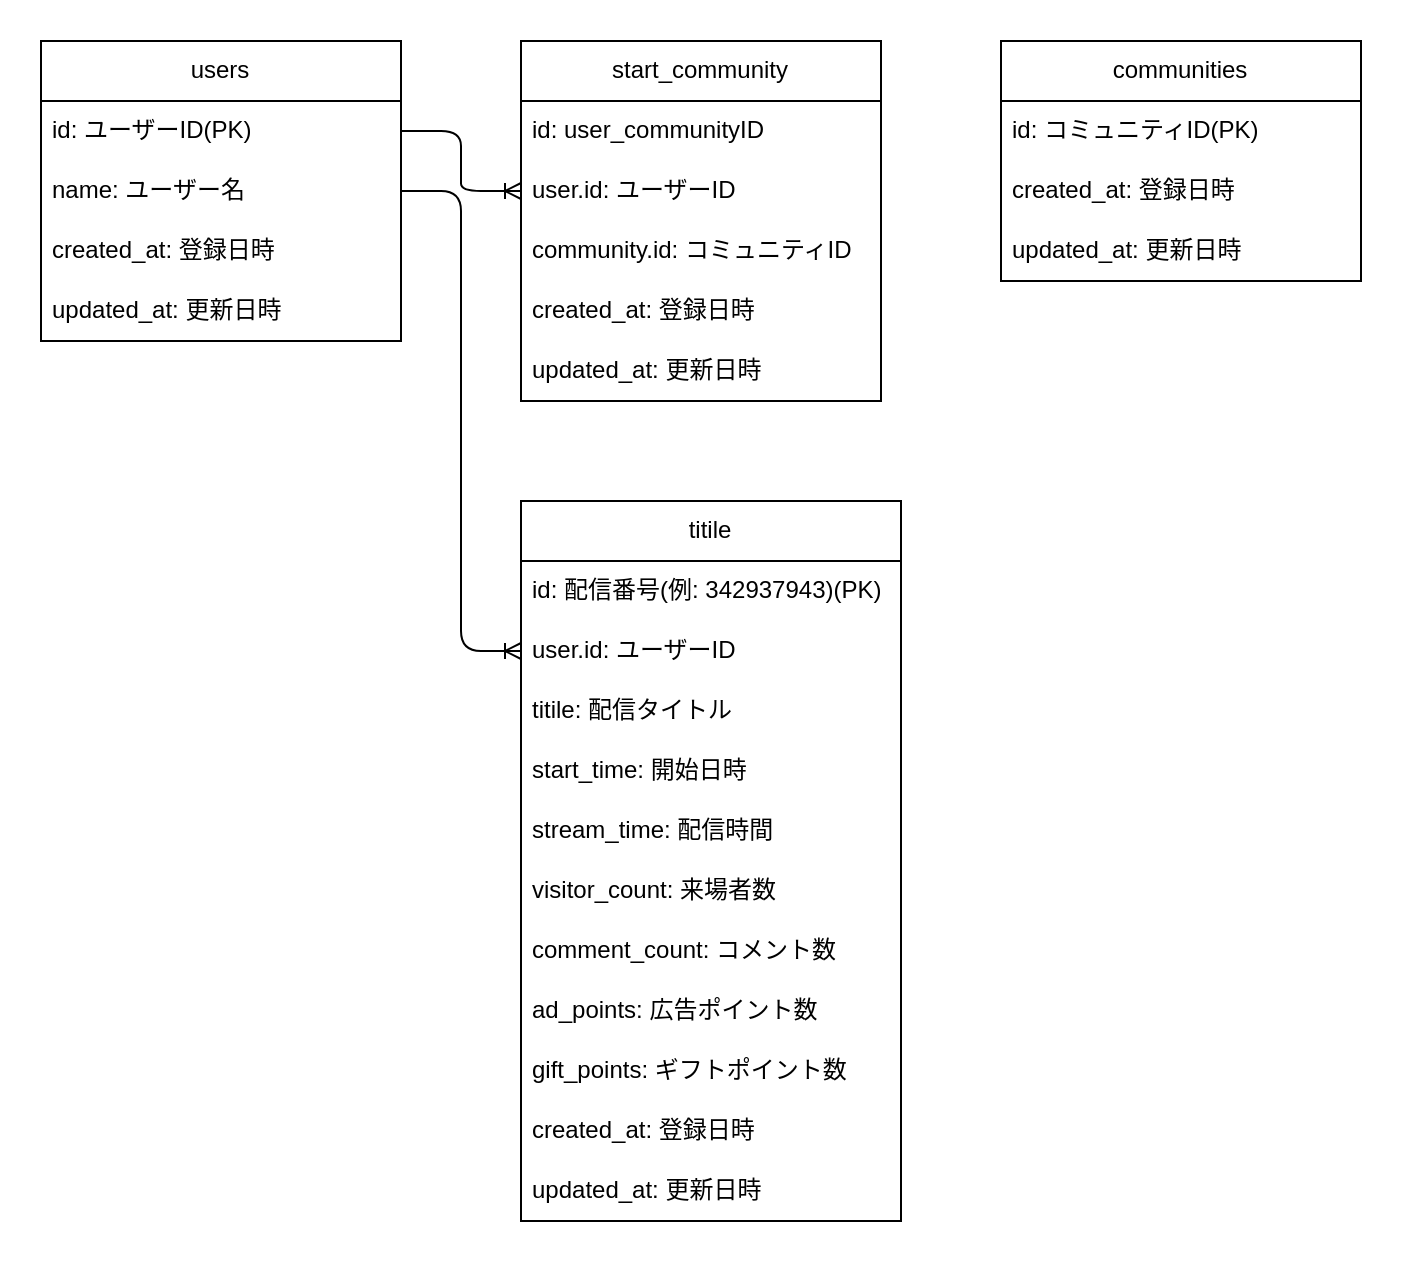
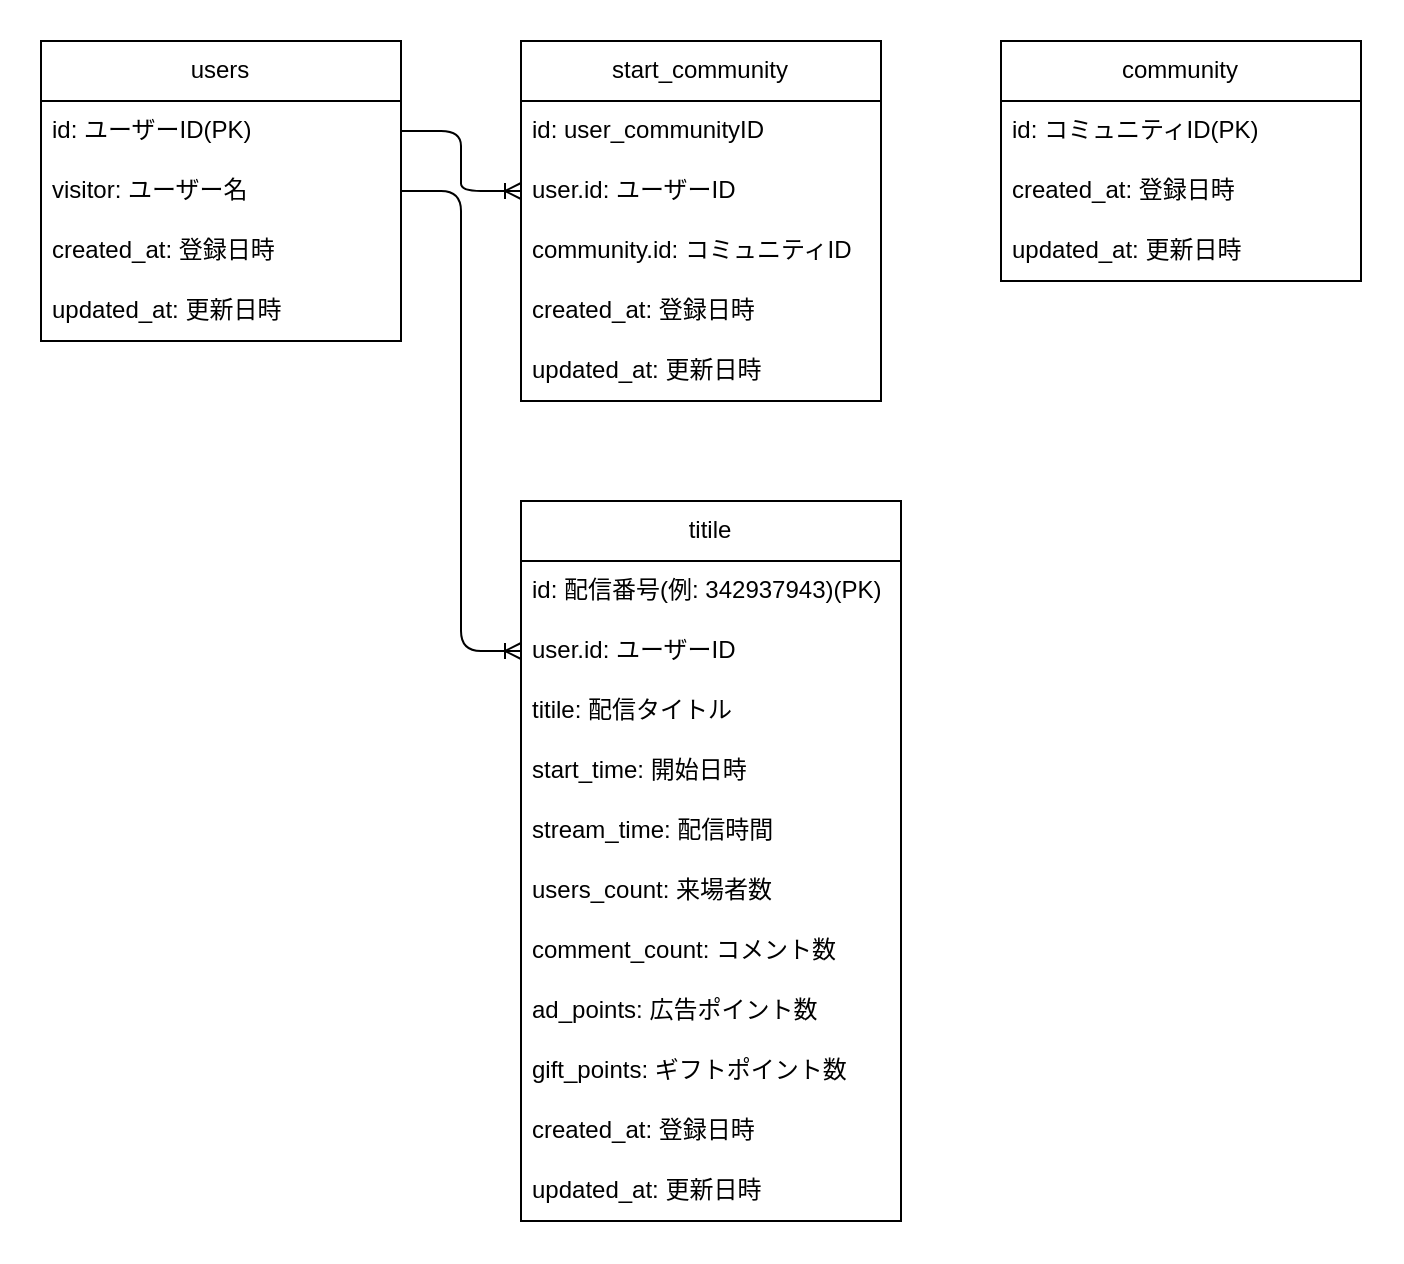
node "communities": label "communities" -> "community"
node "name: ユーザー名": label "name: ユーザー名" -> "visitor: ユーザー名"
node "visitor_count: 来場者数": label "visitor_count: 来場者数" -> "users_count: 来場者数"
